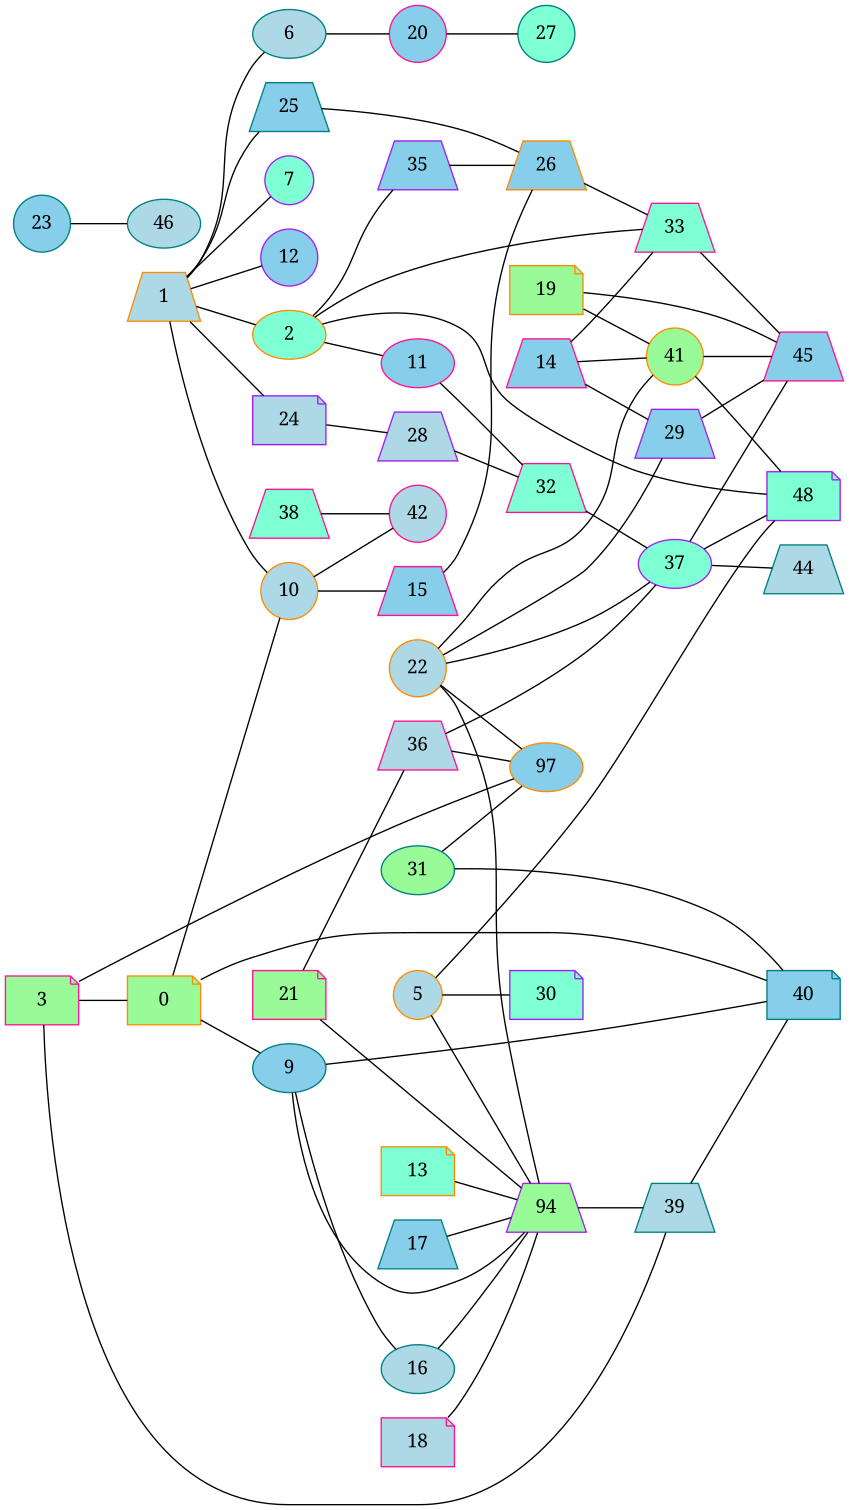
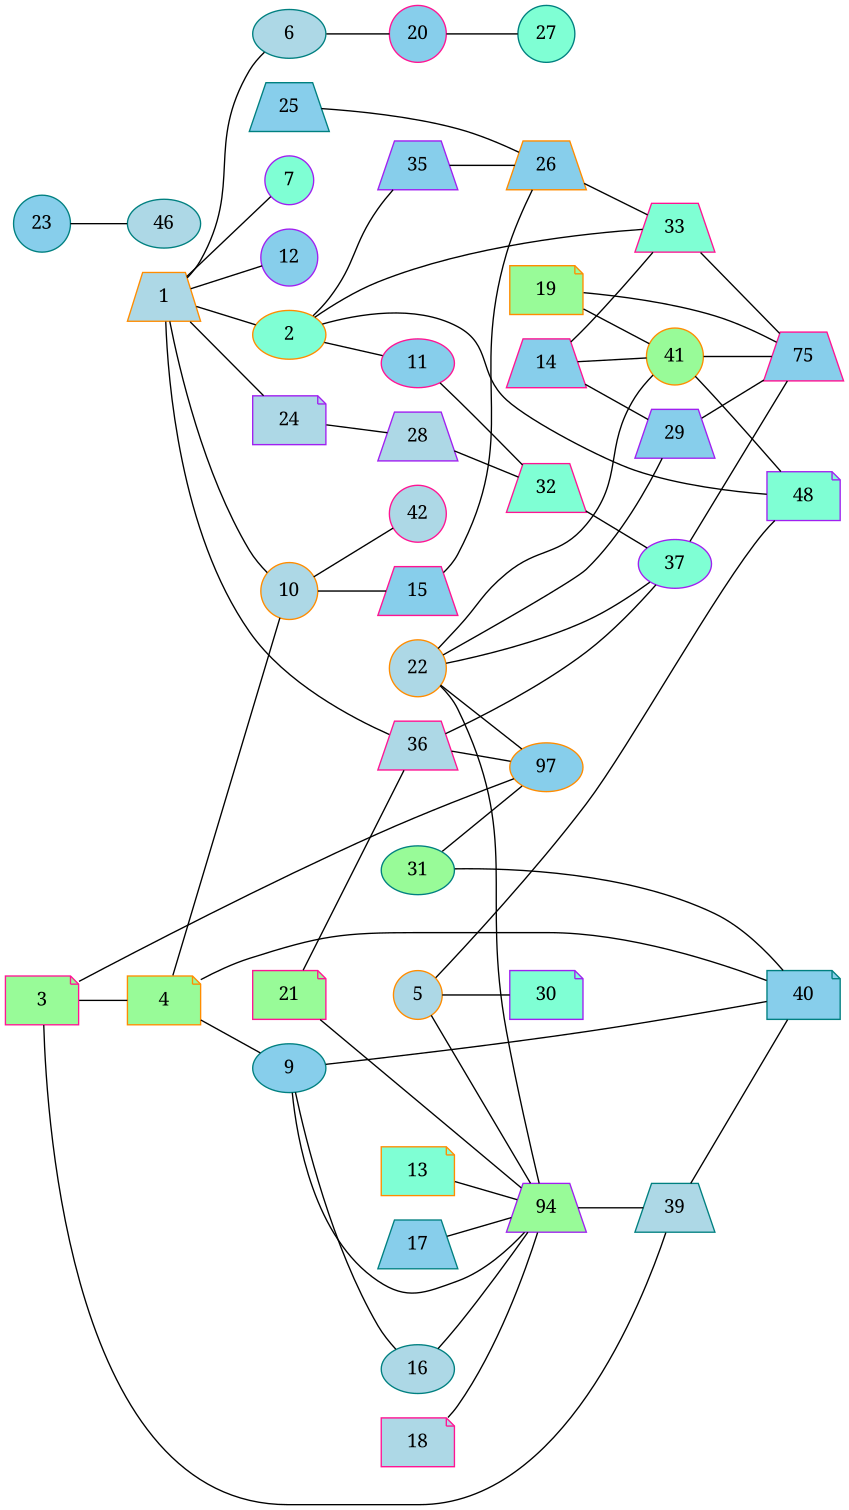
edge "25" -- "1": now "36" -- "1"
node "45": label "45" -> "75"
node "38": removed
edge "48" -- "37": removed
node "44": removed
node "0": label "0" -> "4"
